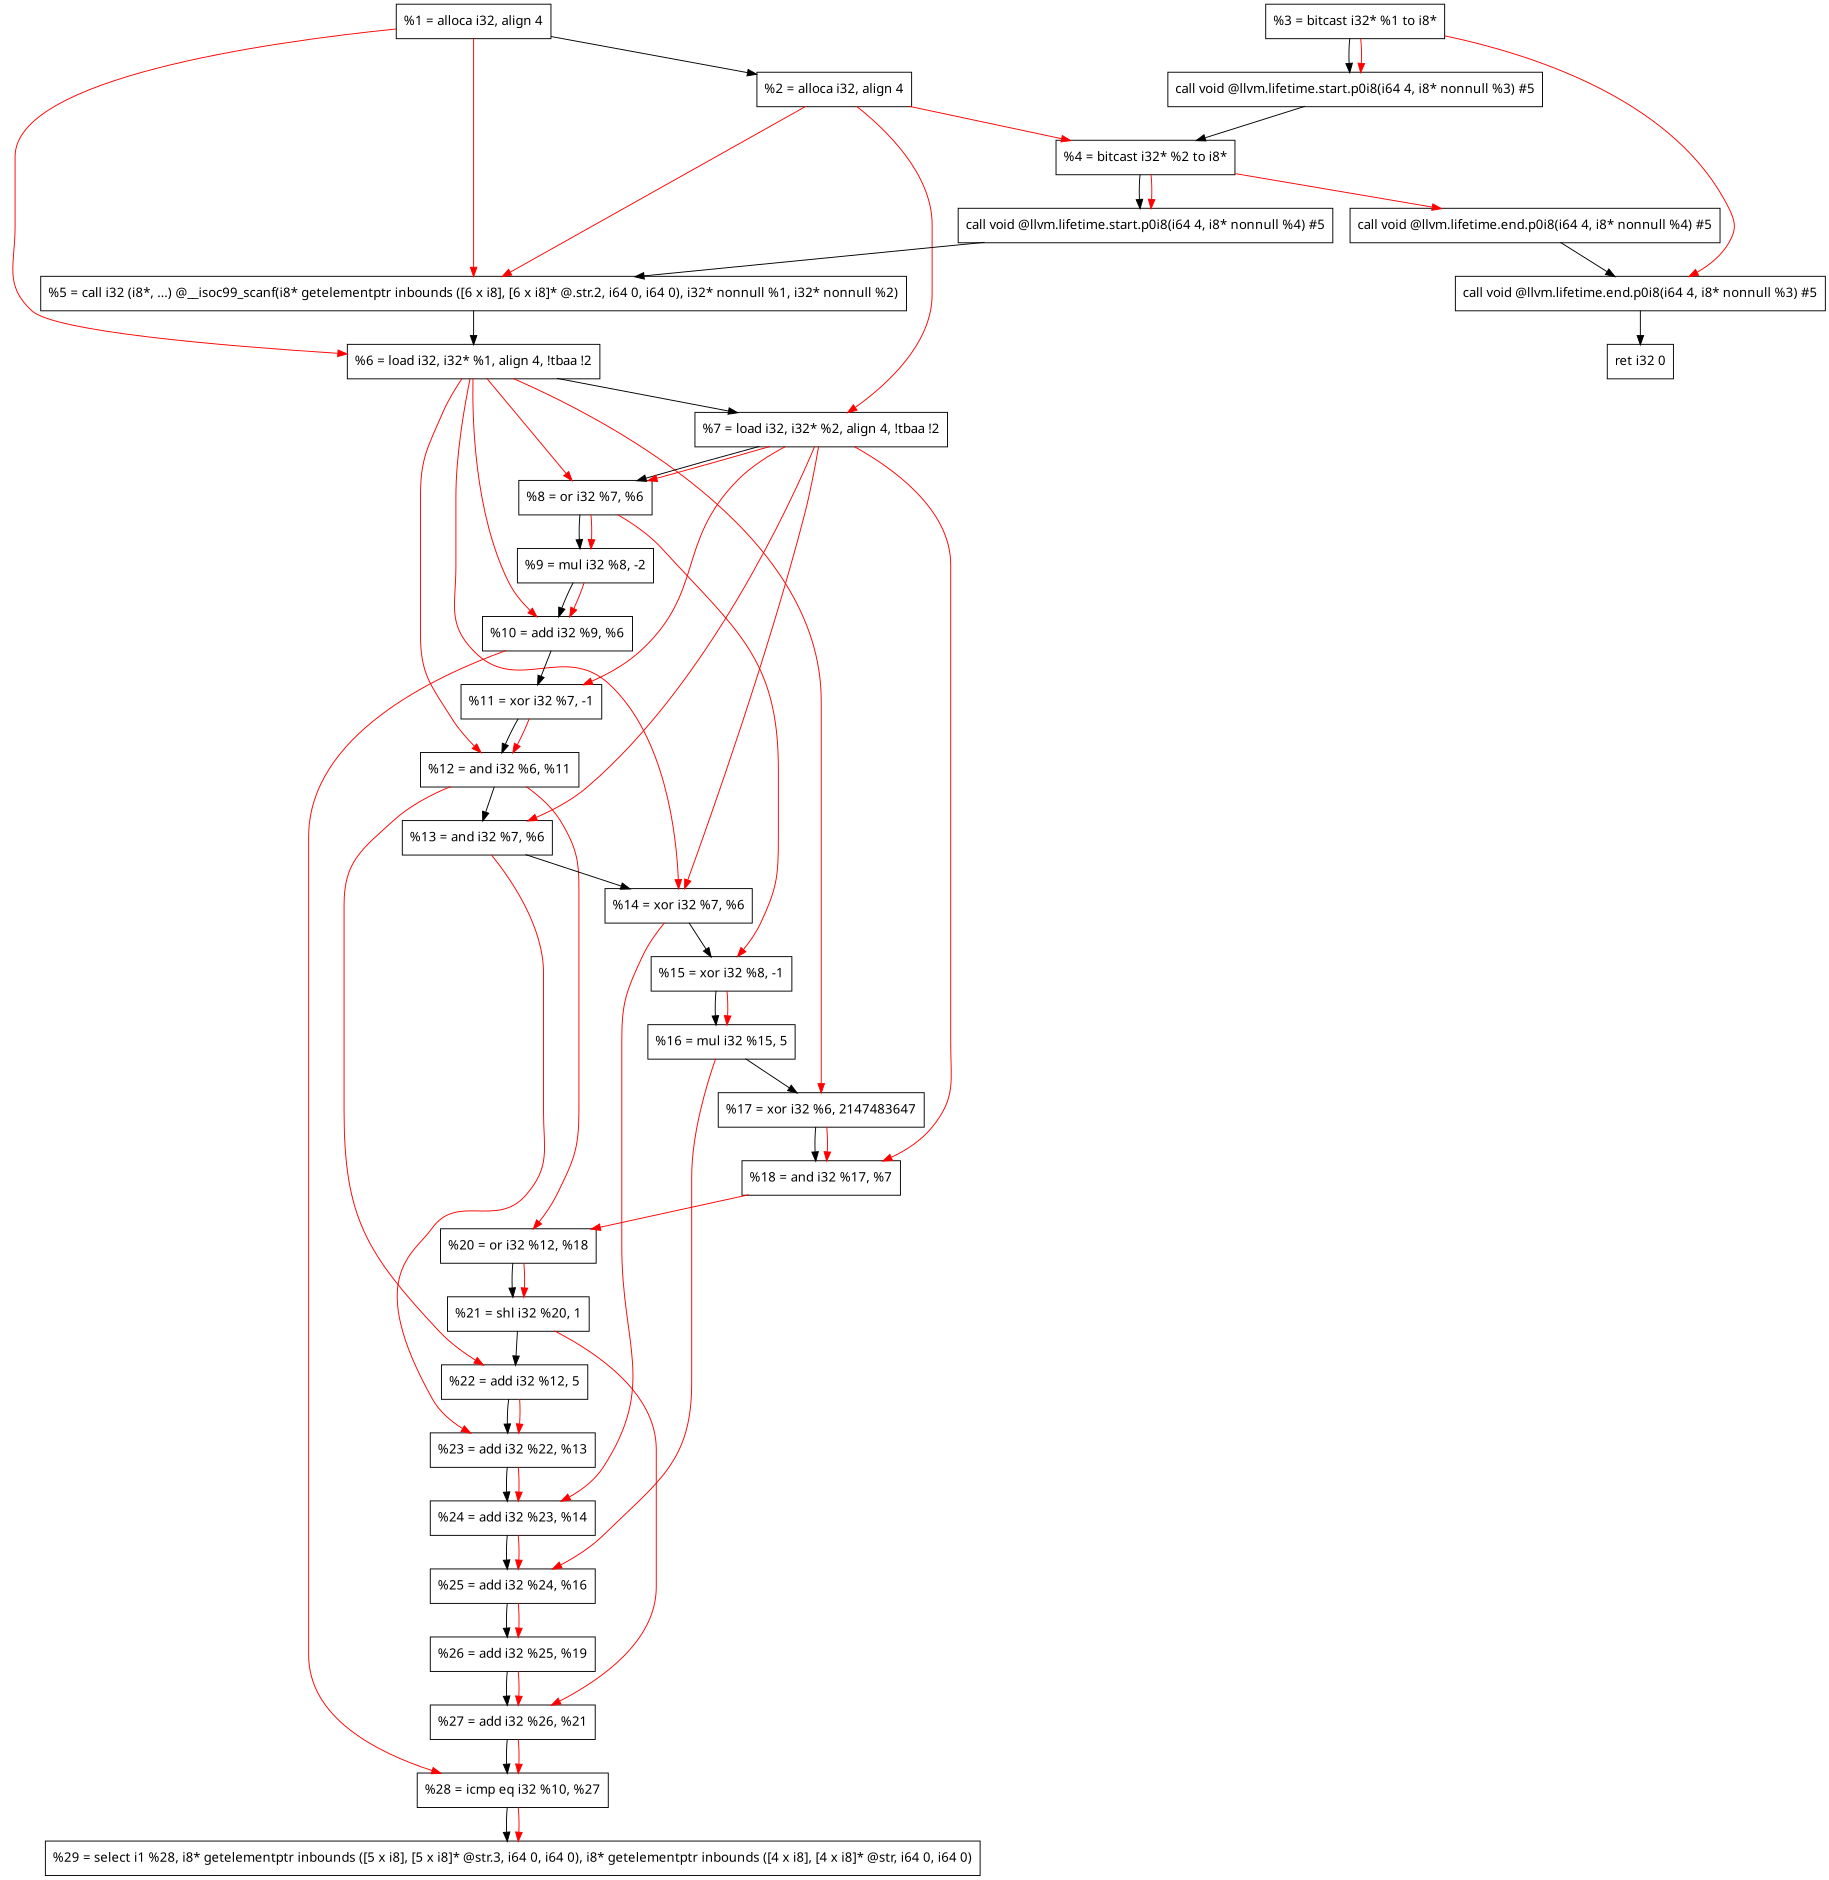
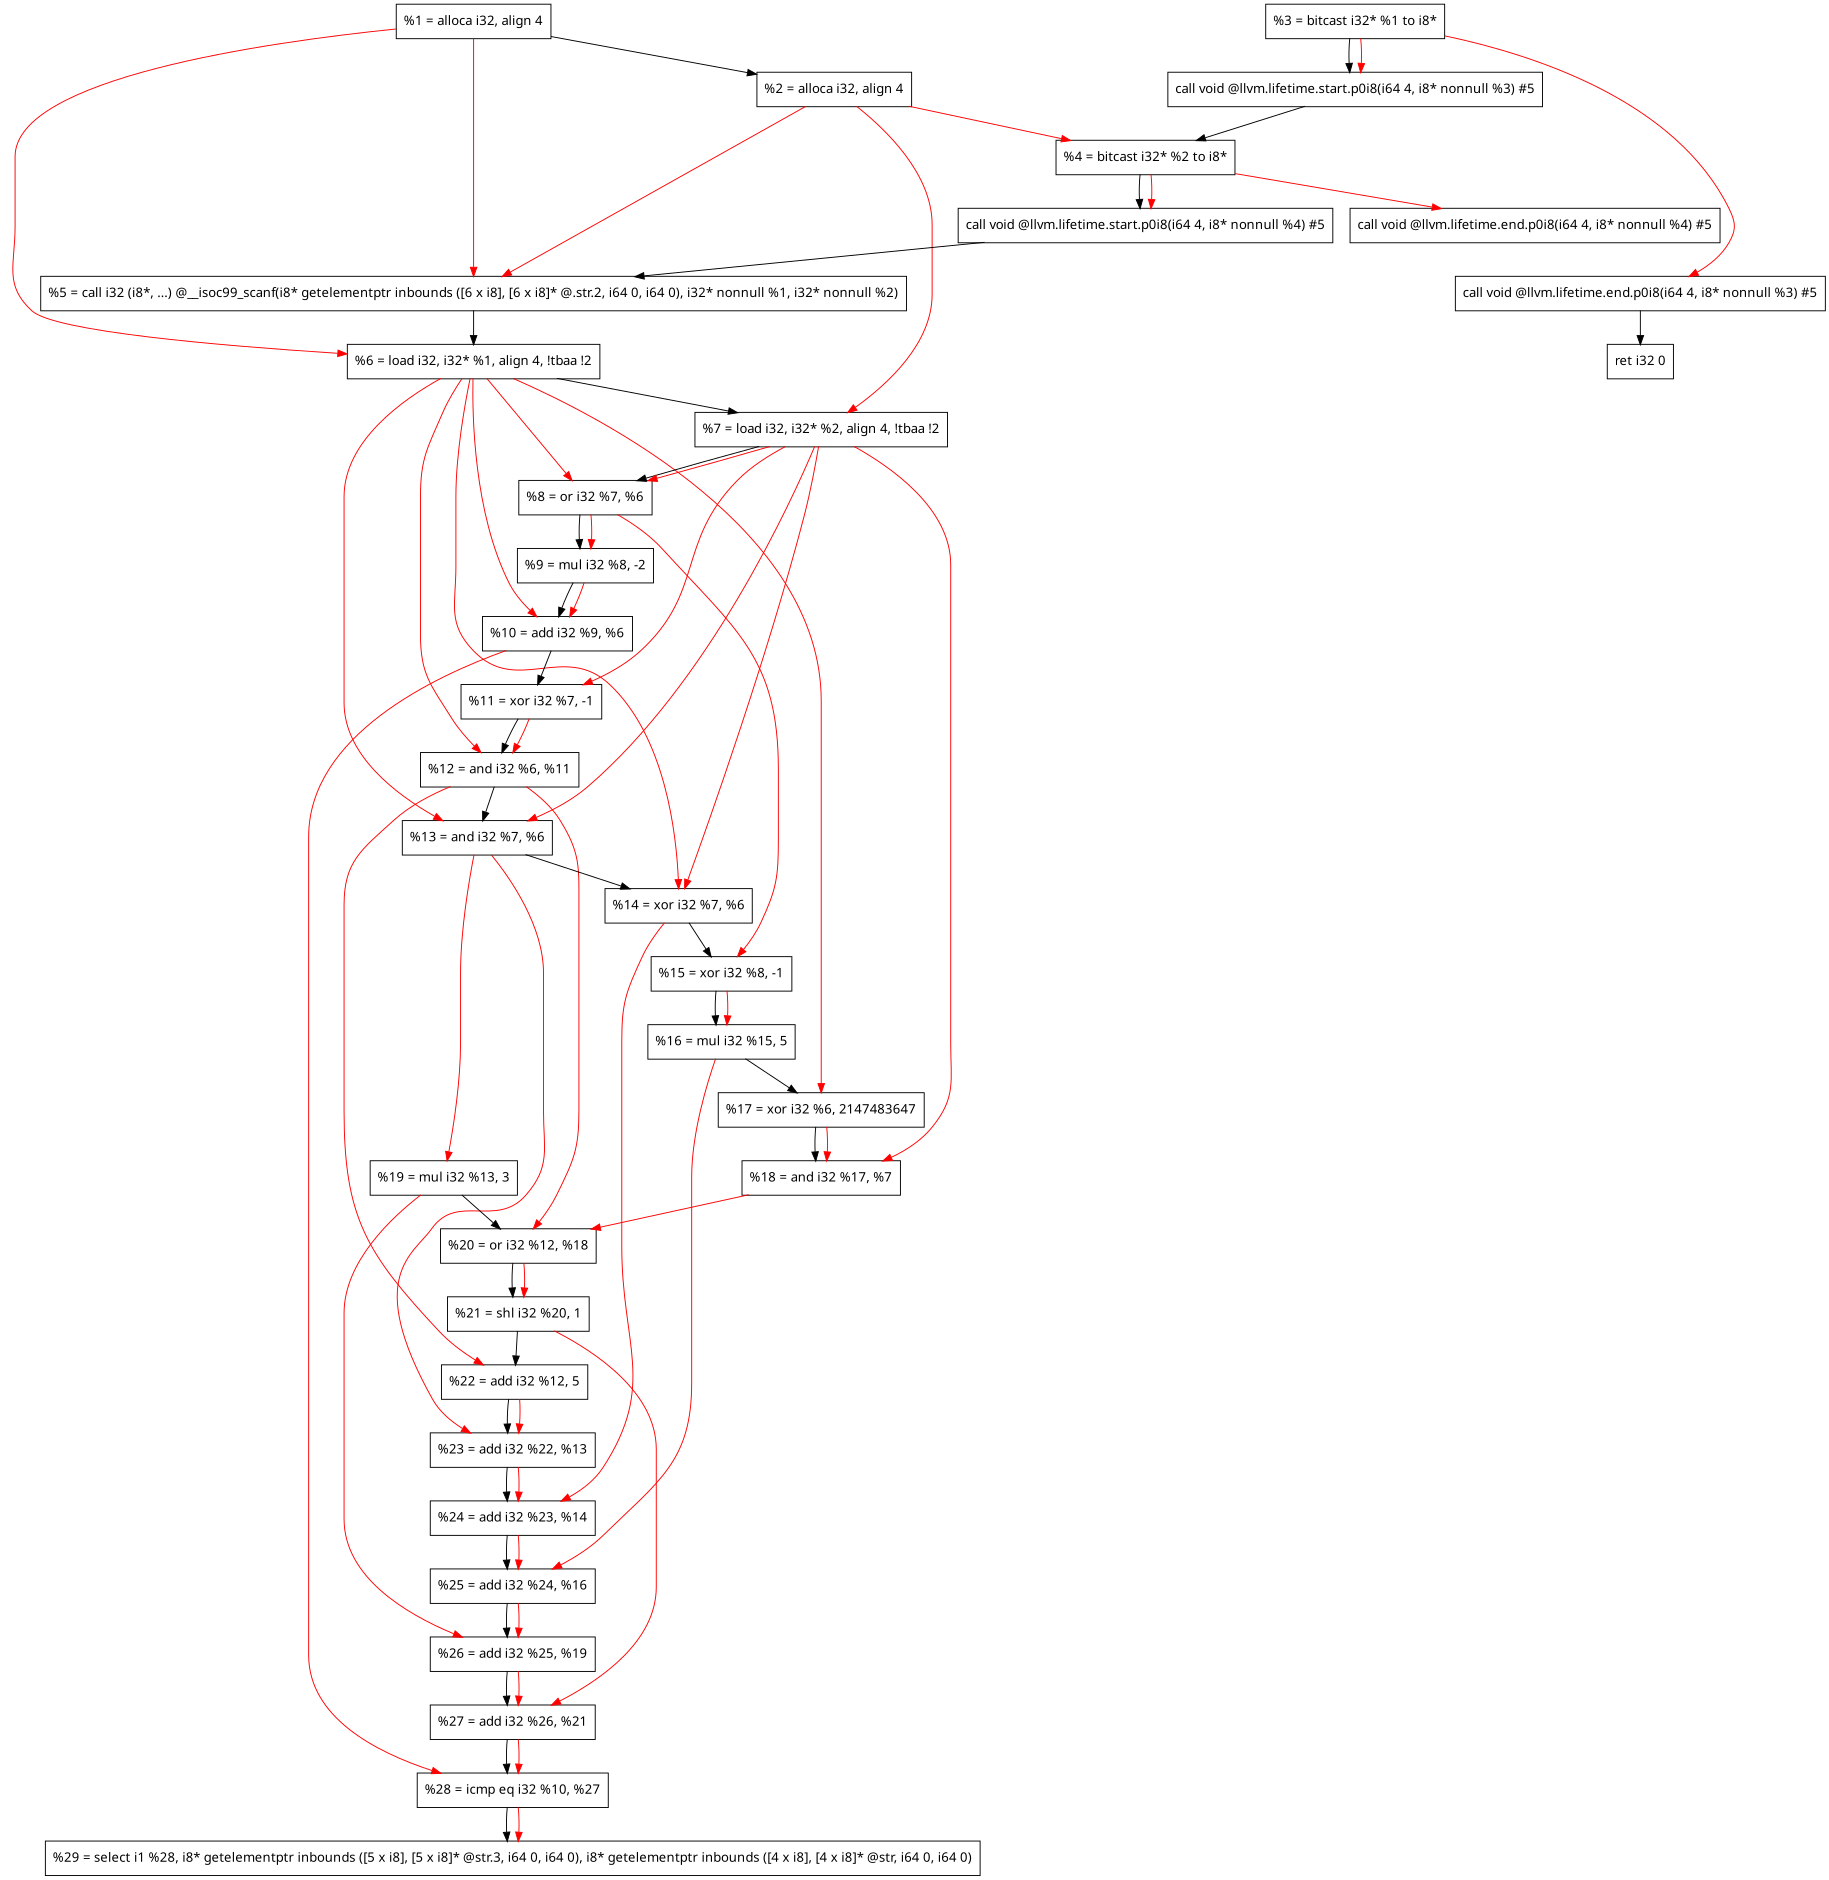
edge "call void @llvm.lifetime.end.p0i8(i64 4, i8* nonnull %4) #5" -> "call void @llvm.lifetime.end.p0i8(i64 4, i8* nonnull %3) #5": removed
edge "%6 = load i32, i32* %1, align 4, !tbaa !2" -> "%13 = and i32 %7, %6": added
node "%19 = mul i32 %13, 3": added
